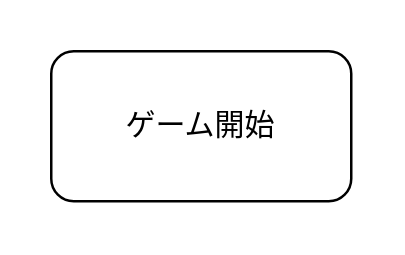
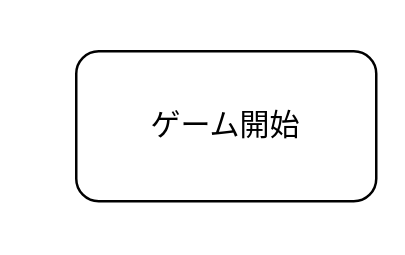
node "ゲーム開始": moved (201, 126) -> (226, 126)
